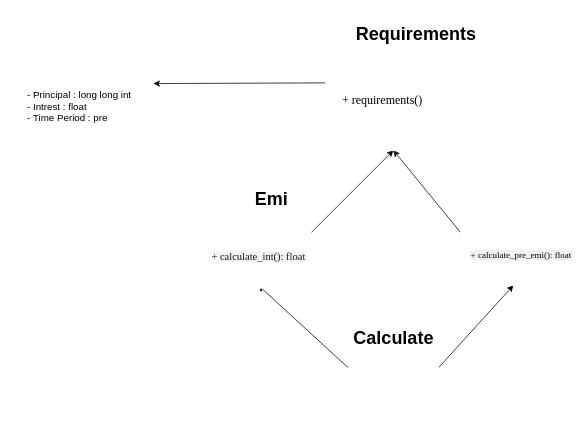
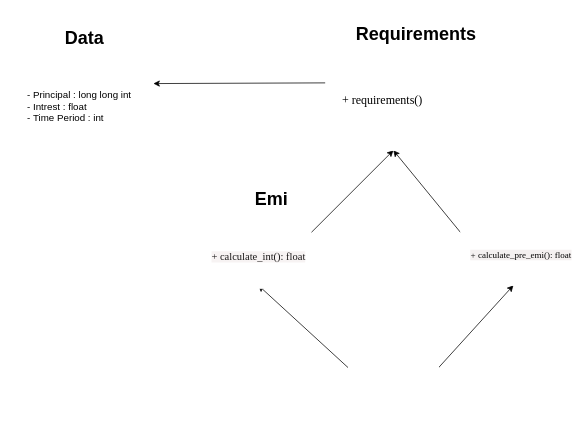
node "Data": added
node "- Principal : long long int - Intrest : float - Time Period : pre": label "- Principal : long long int - Intrest : float - Time Period : pre" -> "- Principal : long long int - Intrest : float - Time Period : int"
node "Calculate": removed
